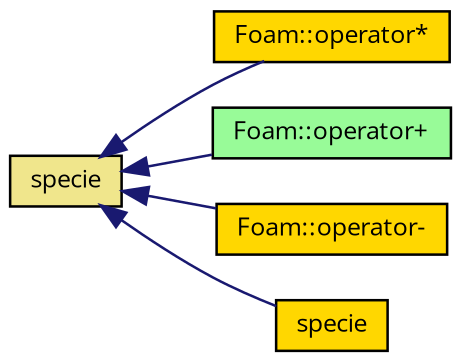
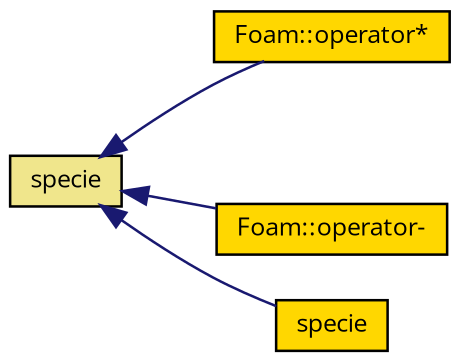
node "Foam::operator+": removed
